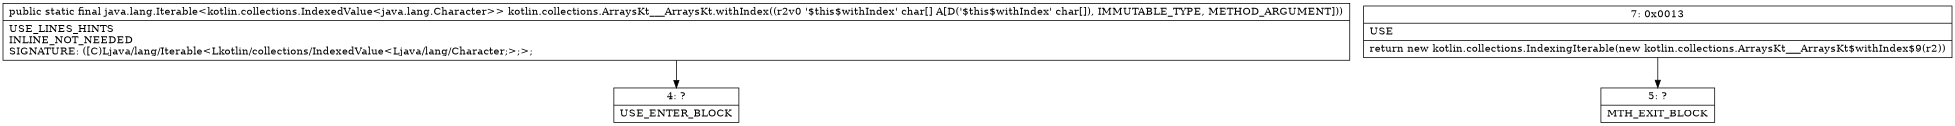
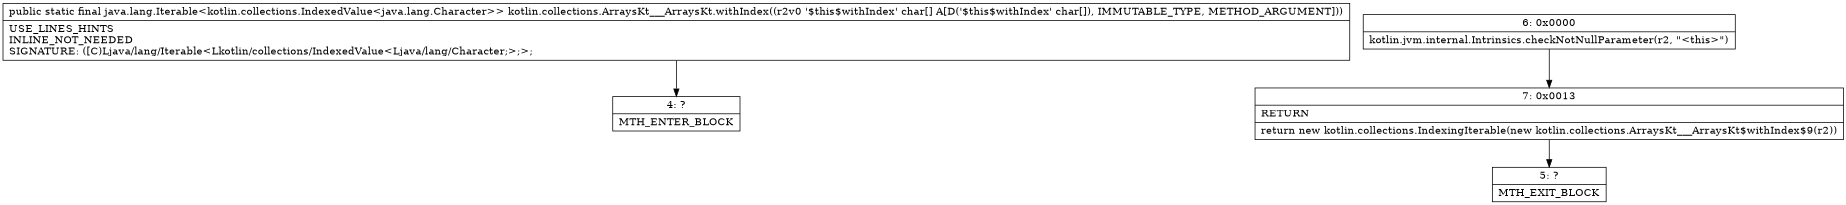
node "7: 0x0013": text "USE" -> "RETURN"
node "6: 0x0000": added
node "4: ?": text "USE_ENTER_BLOCK" -> "MTH_ENTER_BLOCK"
